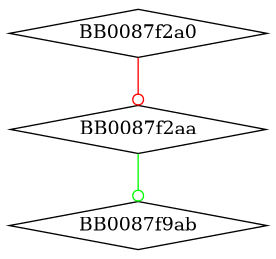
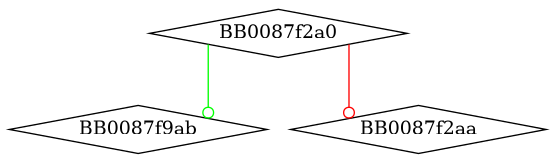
edge "BB0087f2aa" -> "BB0087f9ab": now "BB0087f2a0" -> "BB0087f9ab"
